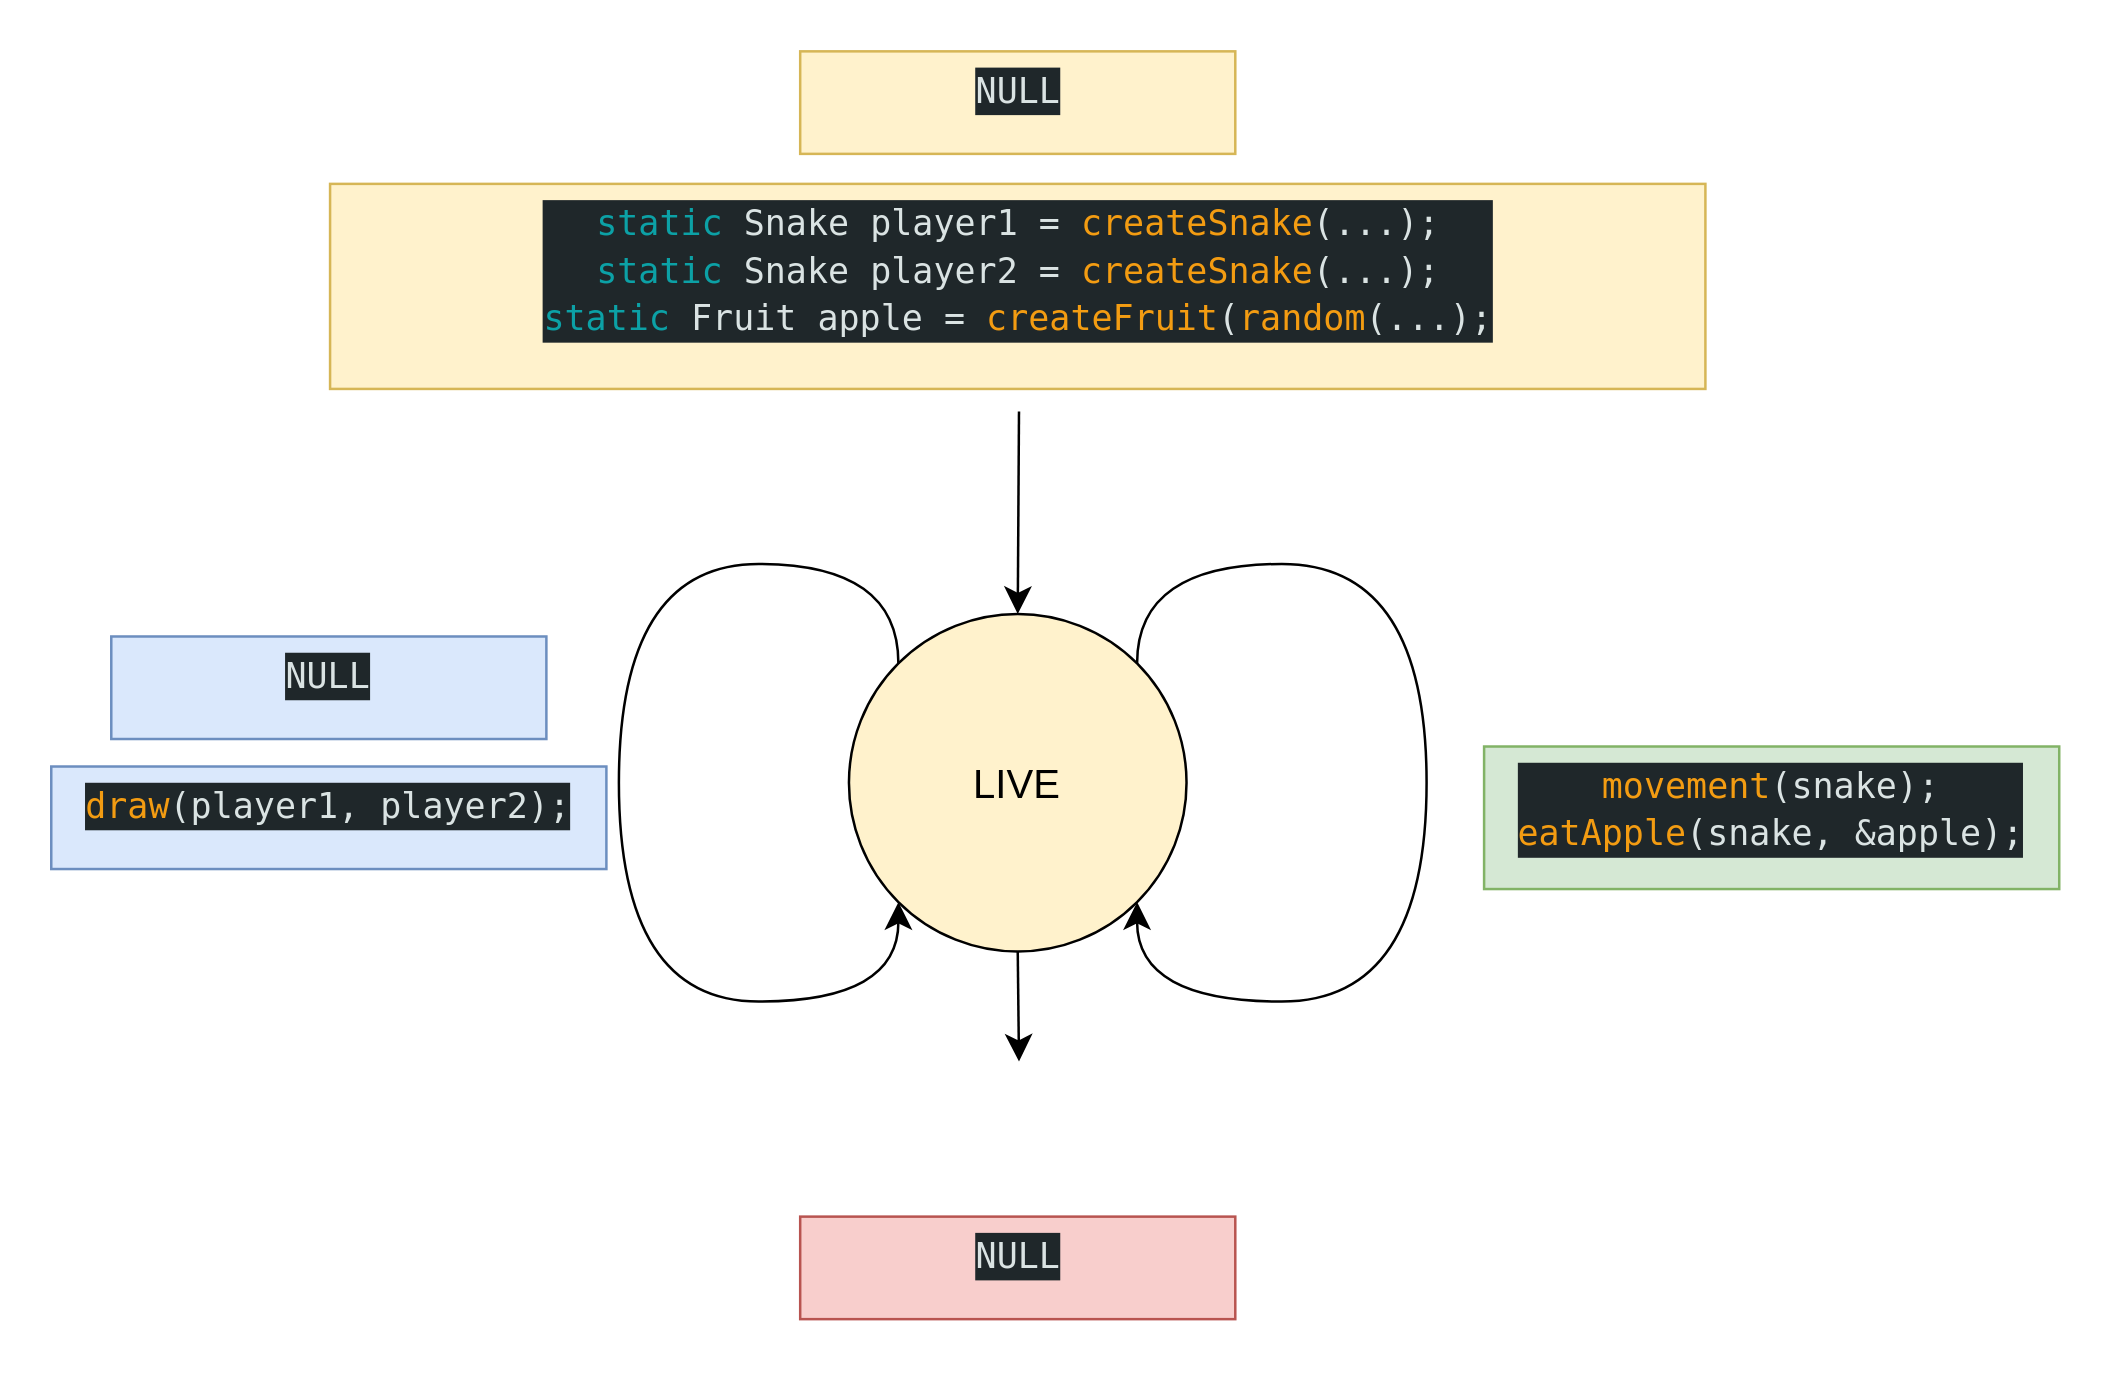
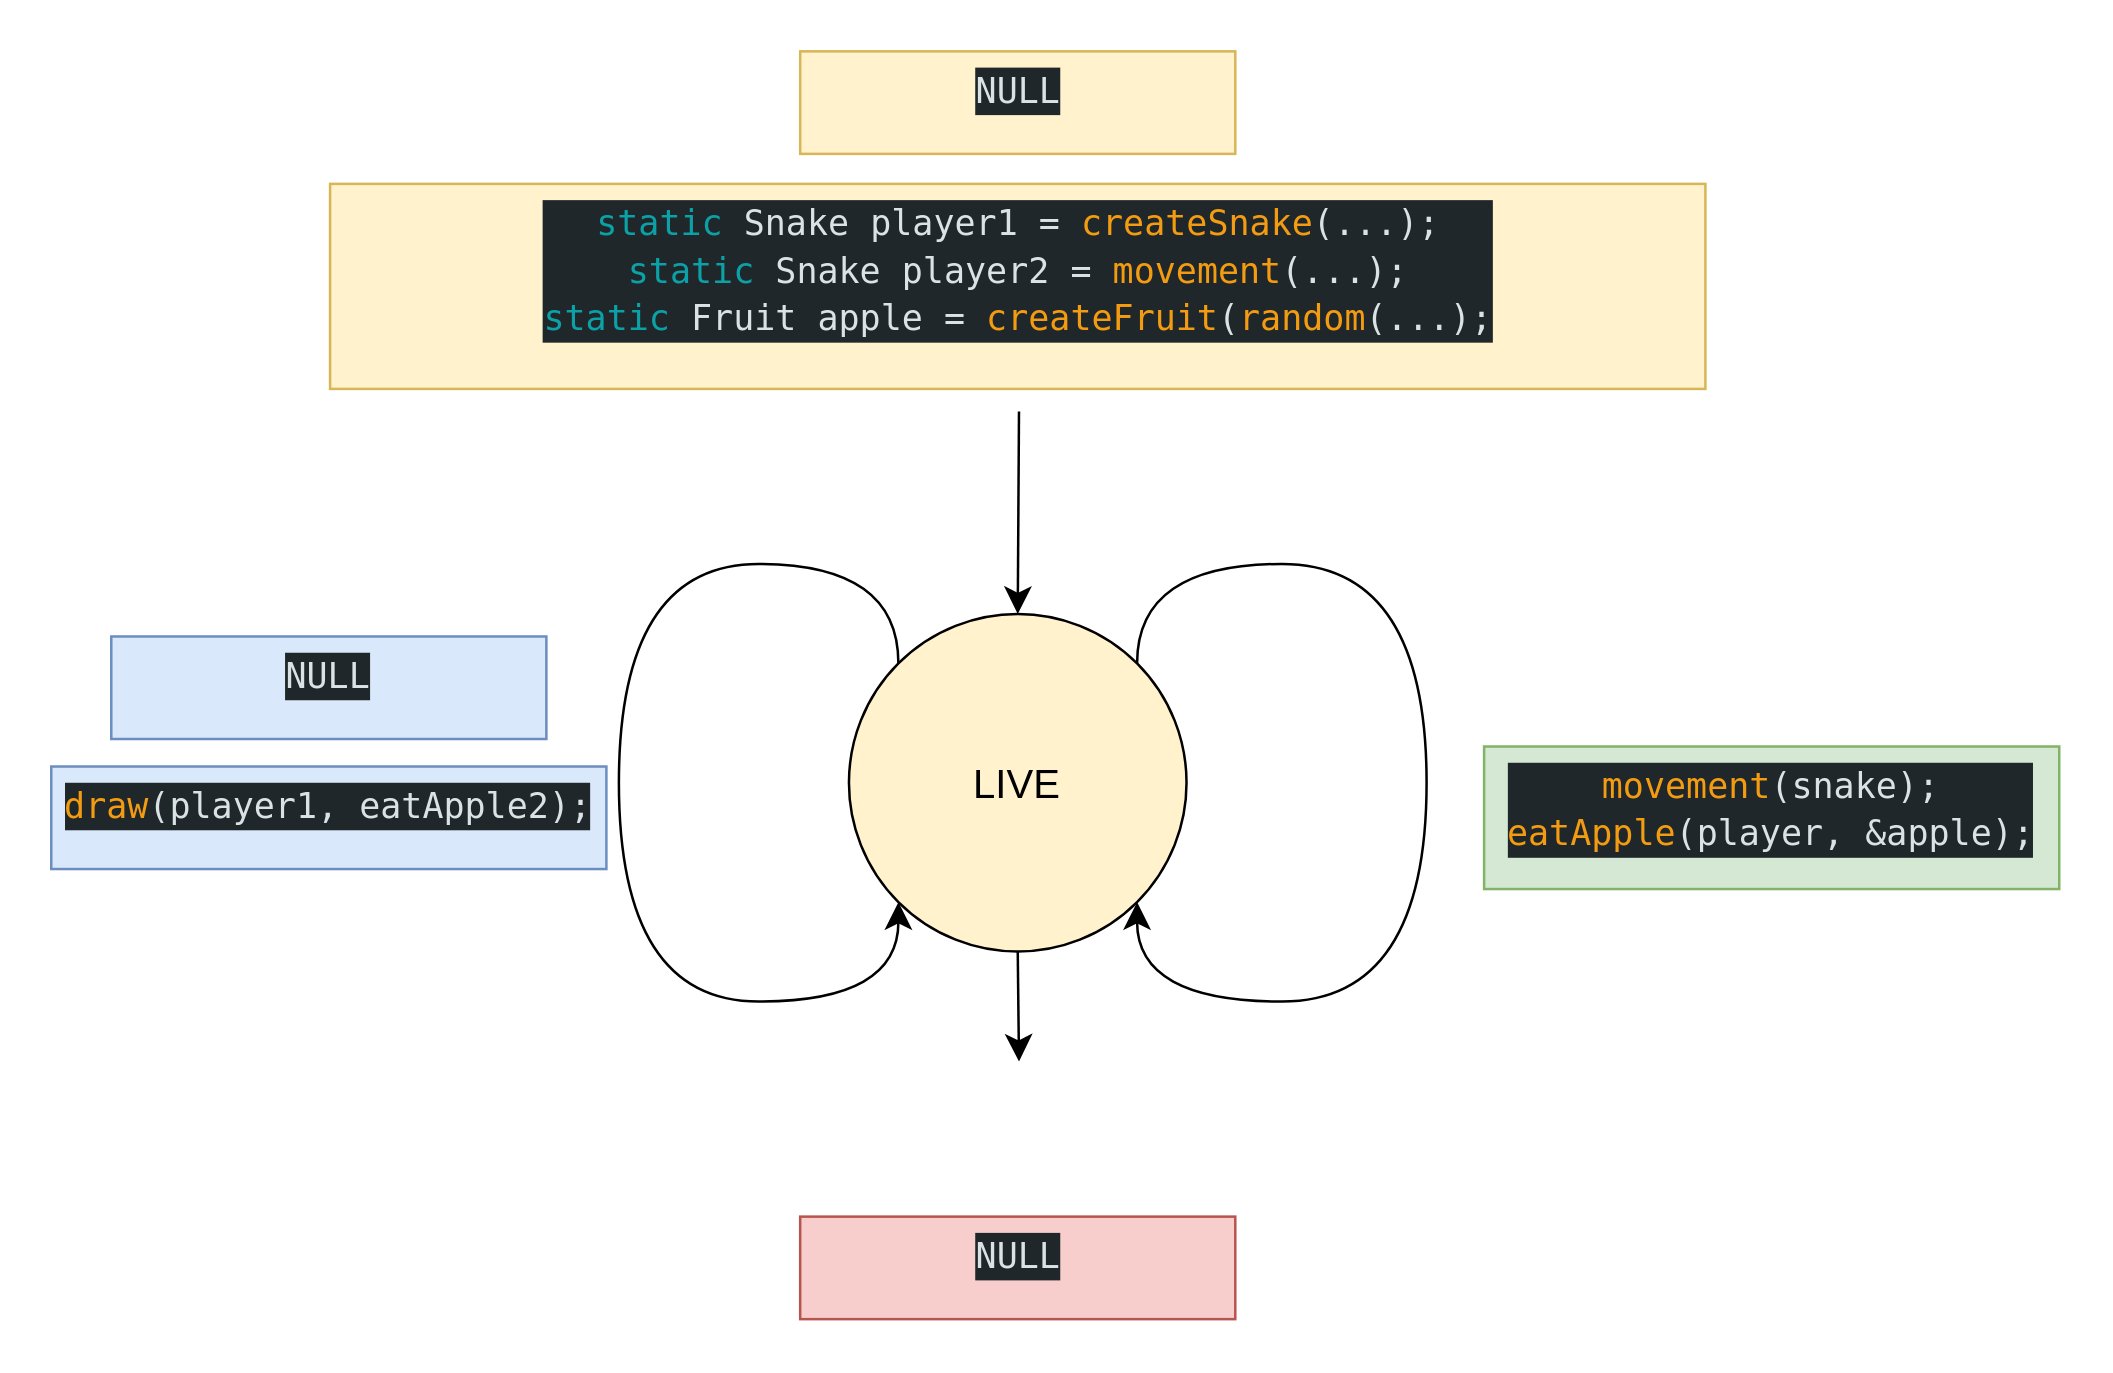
node "static Snake player1 = createSnake(...); static Snake player2 = createSnake(...); static Fruit apple = createFruit(random(...);": label "static Snake player1 = createSnake(...); static Snake player2 = createSnake(...); static Fruit apple = createFruit(random(...);" -> "static Snake player1 = createSnake(...); static Snake player2 = movement(...); static Fruit apple = createFruit(random(...);"
node "draw(player1, player2);": label "draw(player1, player2);" -> "draw(player1, eatApple2);"
node "movement(snake); eatApple(snake, &apple);": label "movement(snake); eatApple(snake, &apple);" -> "movement(snake); eatApple(player, &apple);"
